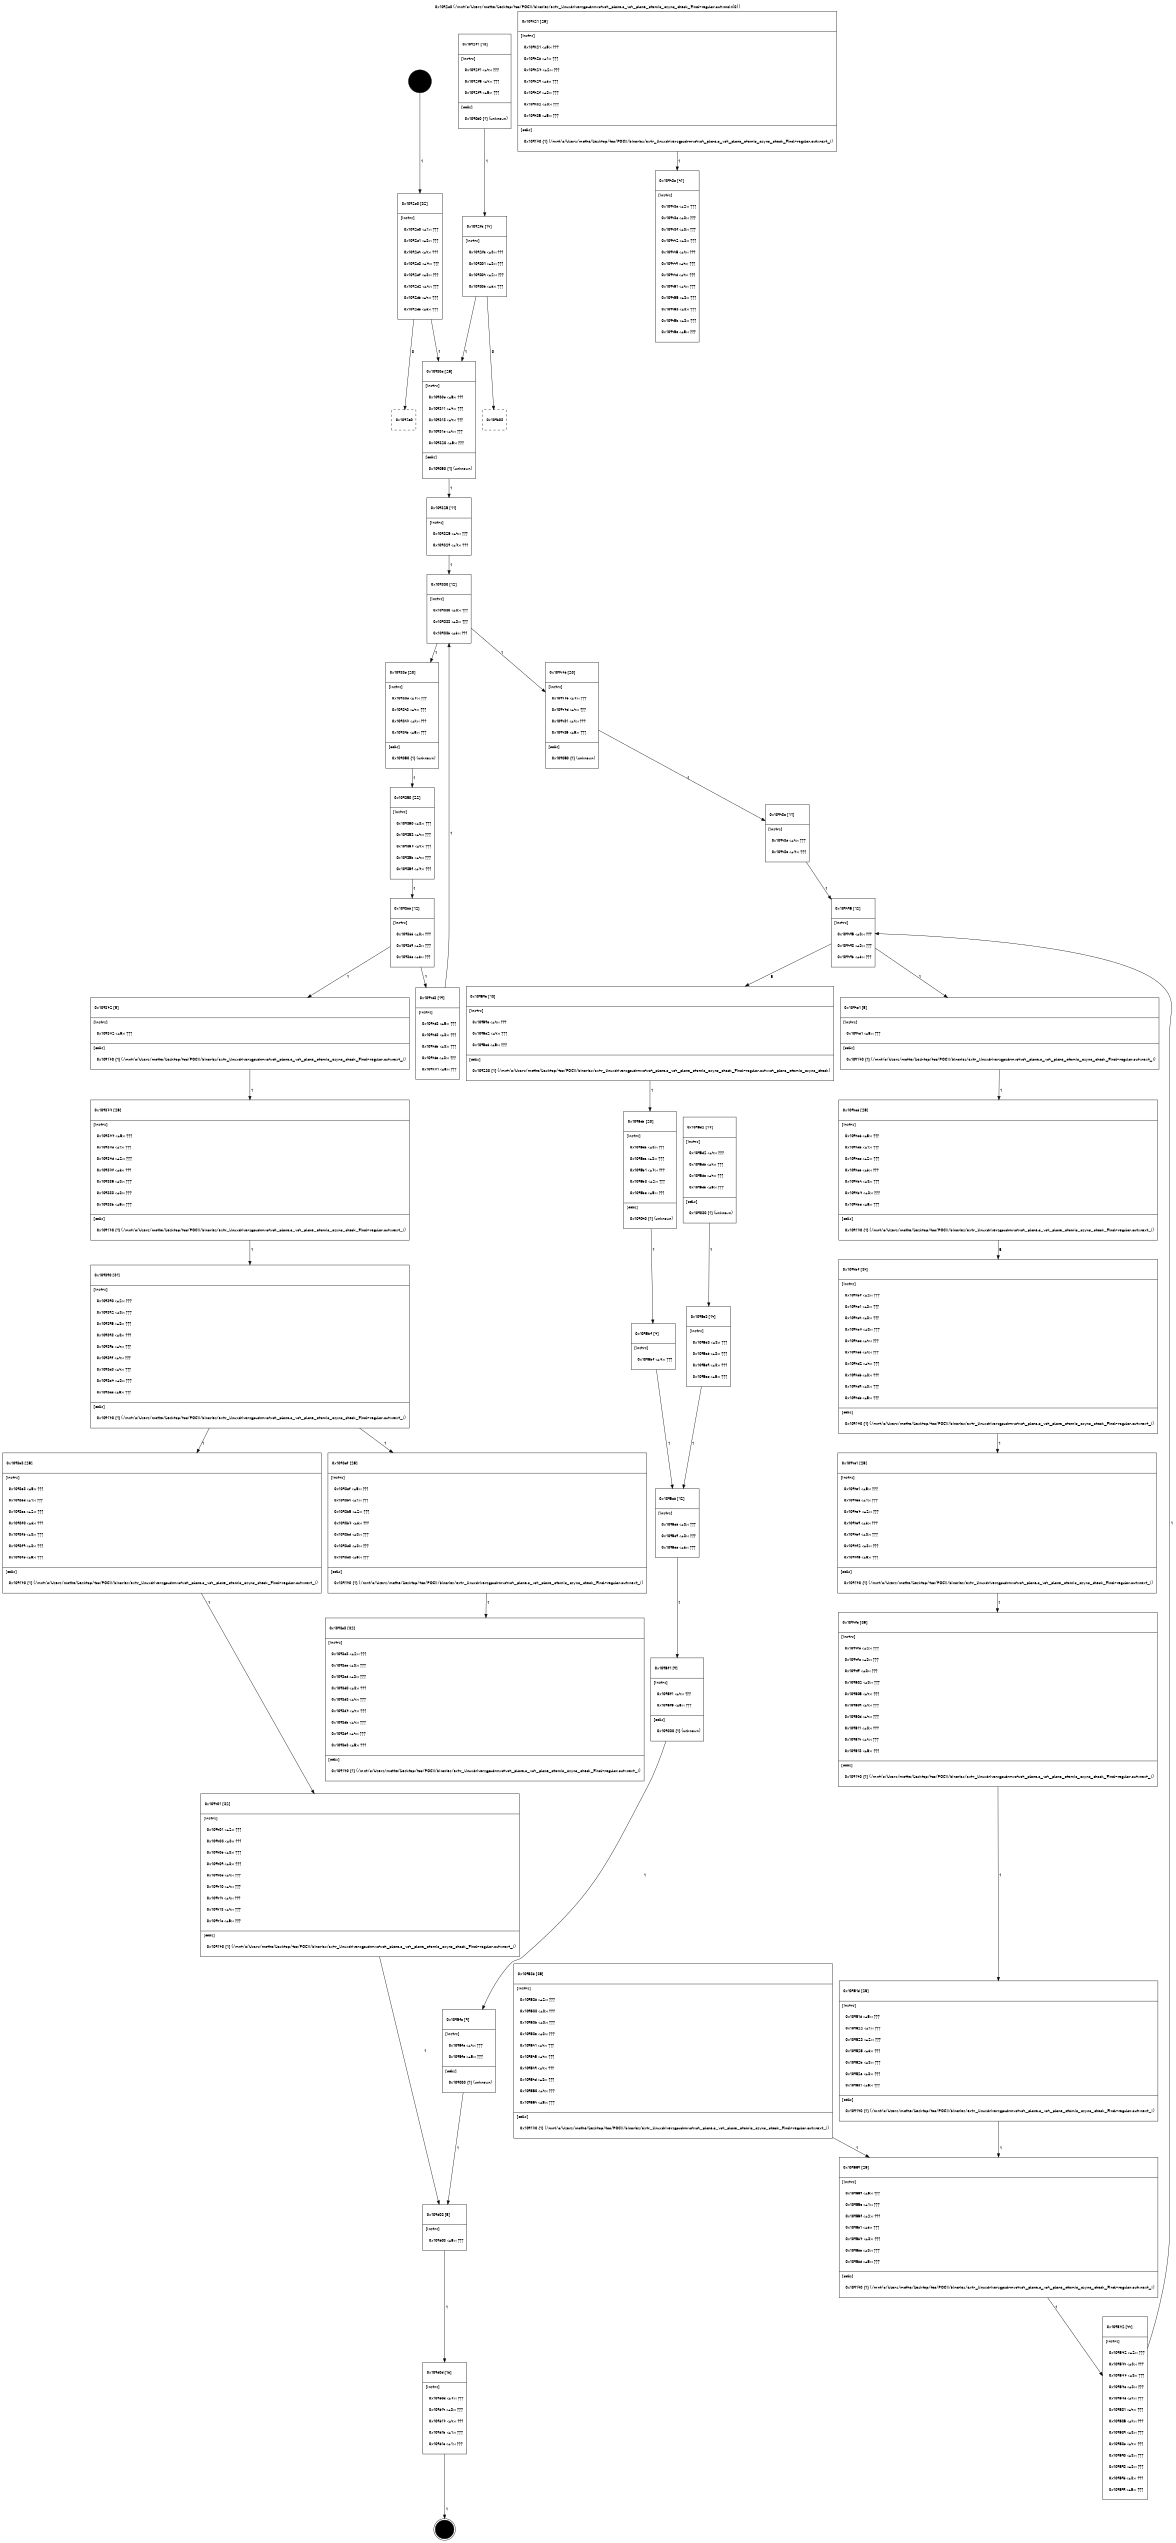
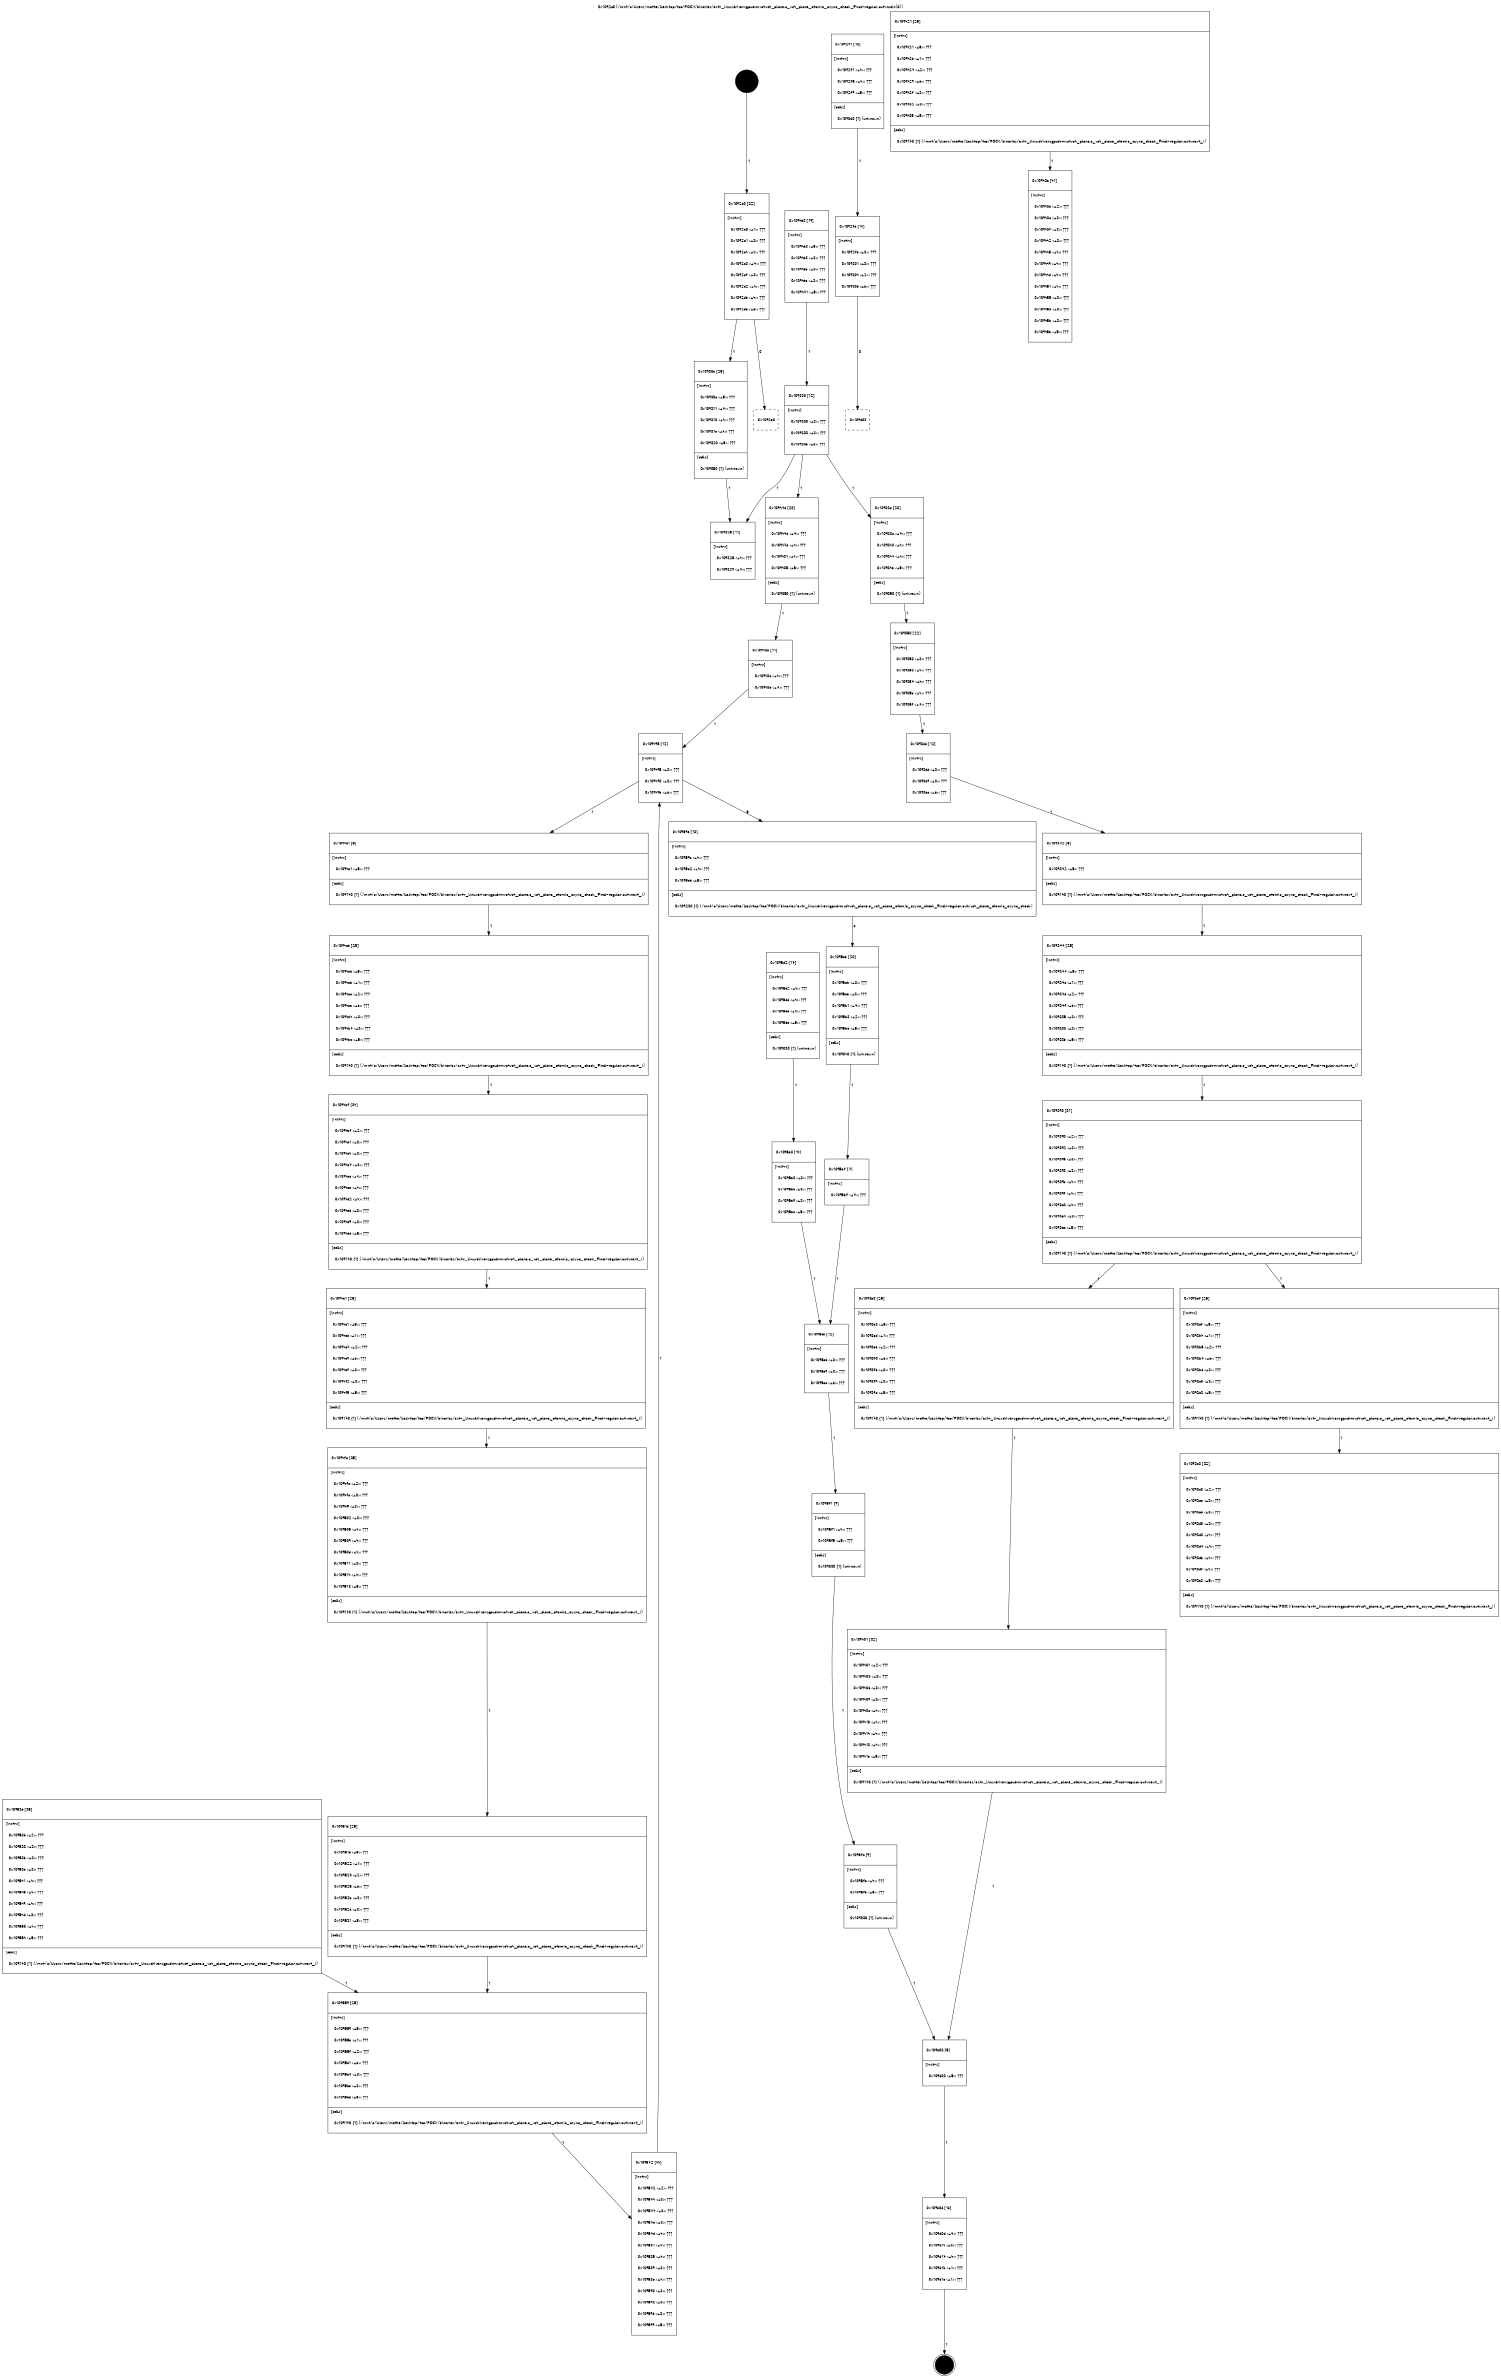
edge "0x1092fe [14]" -> "0x10930c [25]": removed, label "1"
edge "0x109325 [11]" -> "0x109330 [12]": reversed
edge "0x109366 [12]" -> "0x109463 [19]": removed, label "1"
edge "0x10959e [13]" -> "0x1095ab [20]": label " 1" -> " 6"
edge "0x1094a6 [25]" -> "0x1094bf [34]": label " 5" -> " 1"
